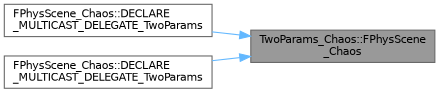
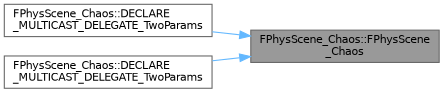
node "TwoParams_Chaos::FPhysScene _Chaos": label "TwoParams_Chaos::FPhysScene _Chaos" -> "FPhysScene_Chaos::FPhysScene _Chaos"
